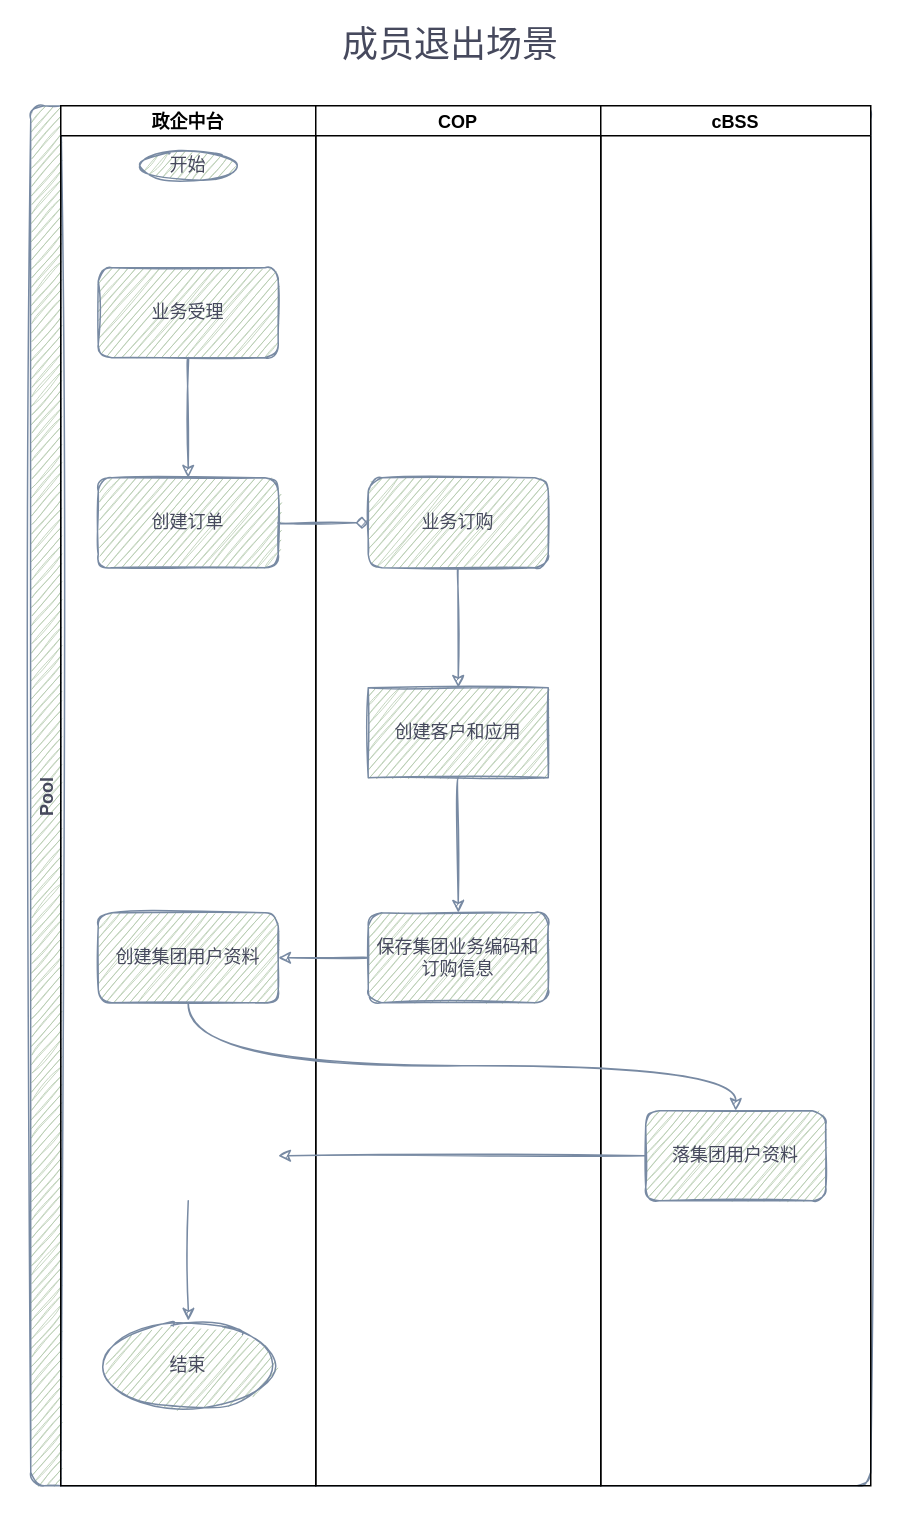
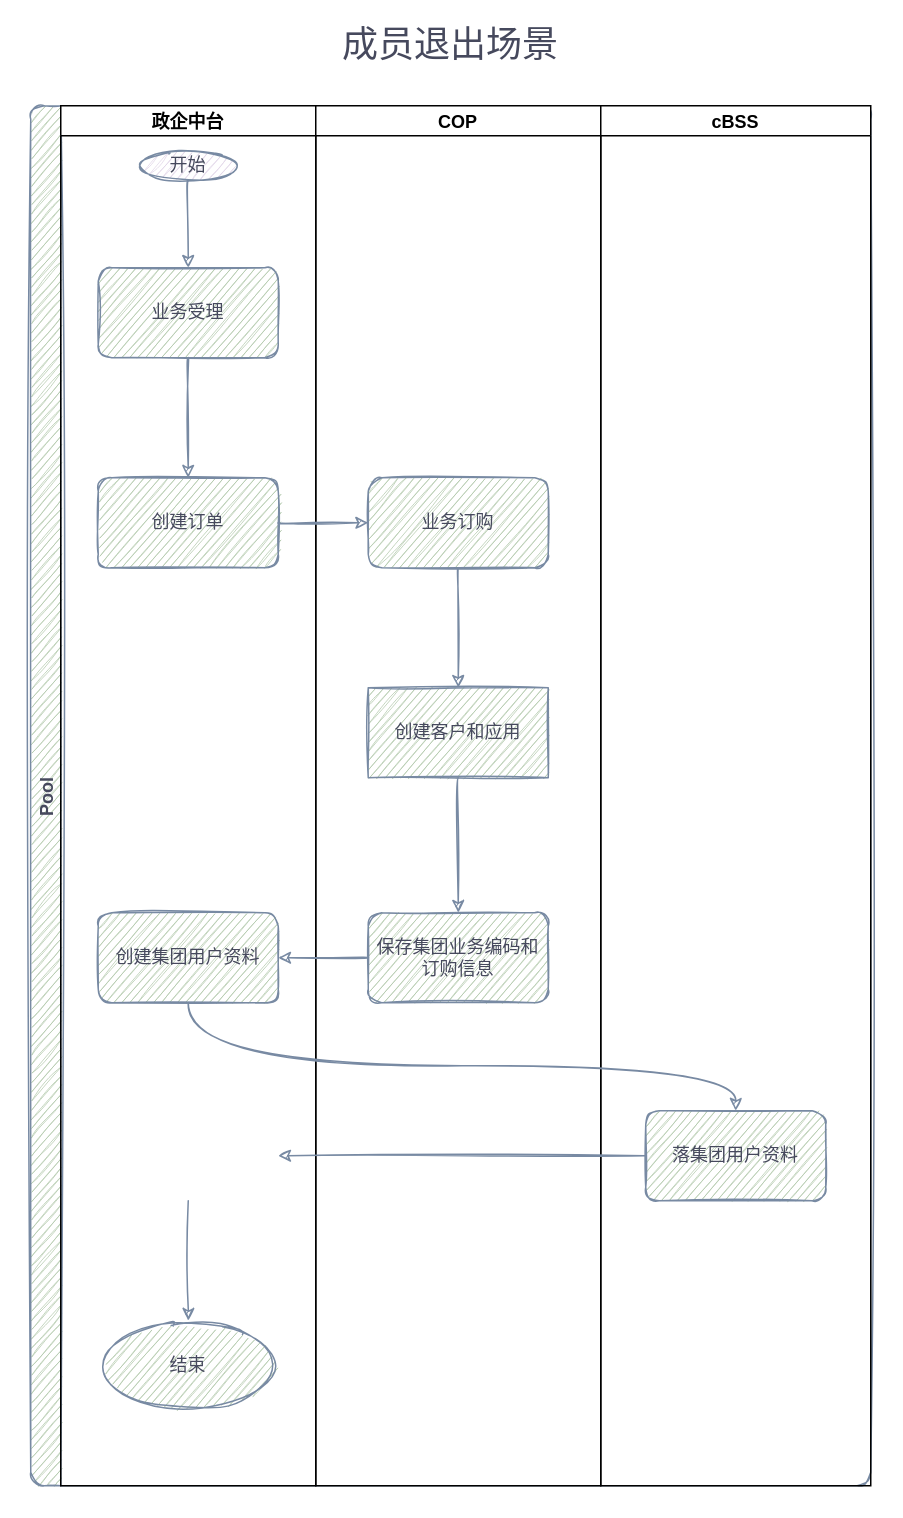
node "开始": fillcolor #b2c9ab -> #e1d5e7
edge "开始" -> "业务受理": added
edge "创建订单" -> "业务订购": arrowhead diamond -> classic
